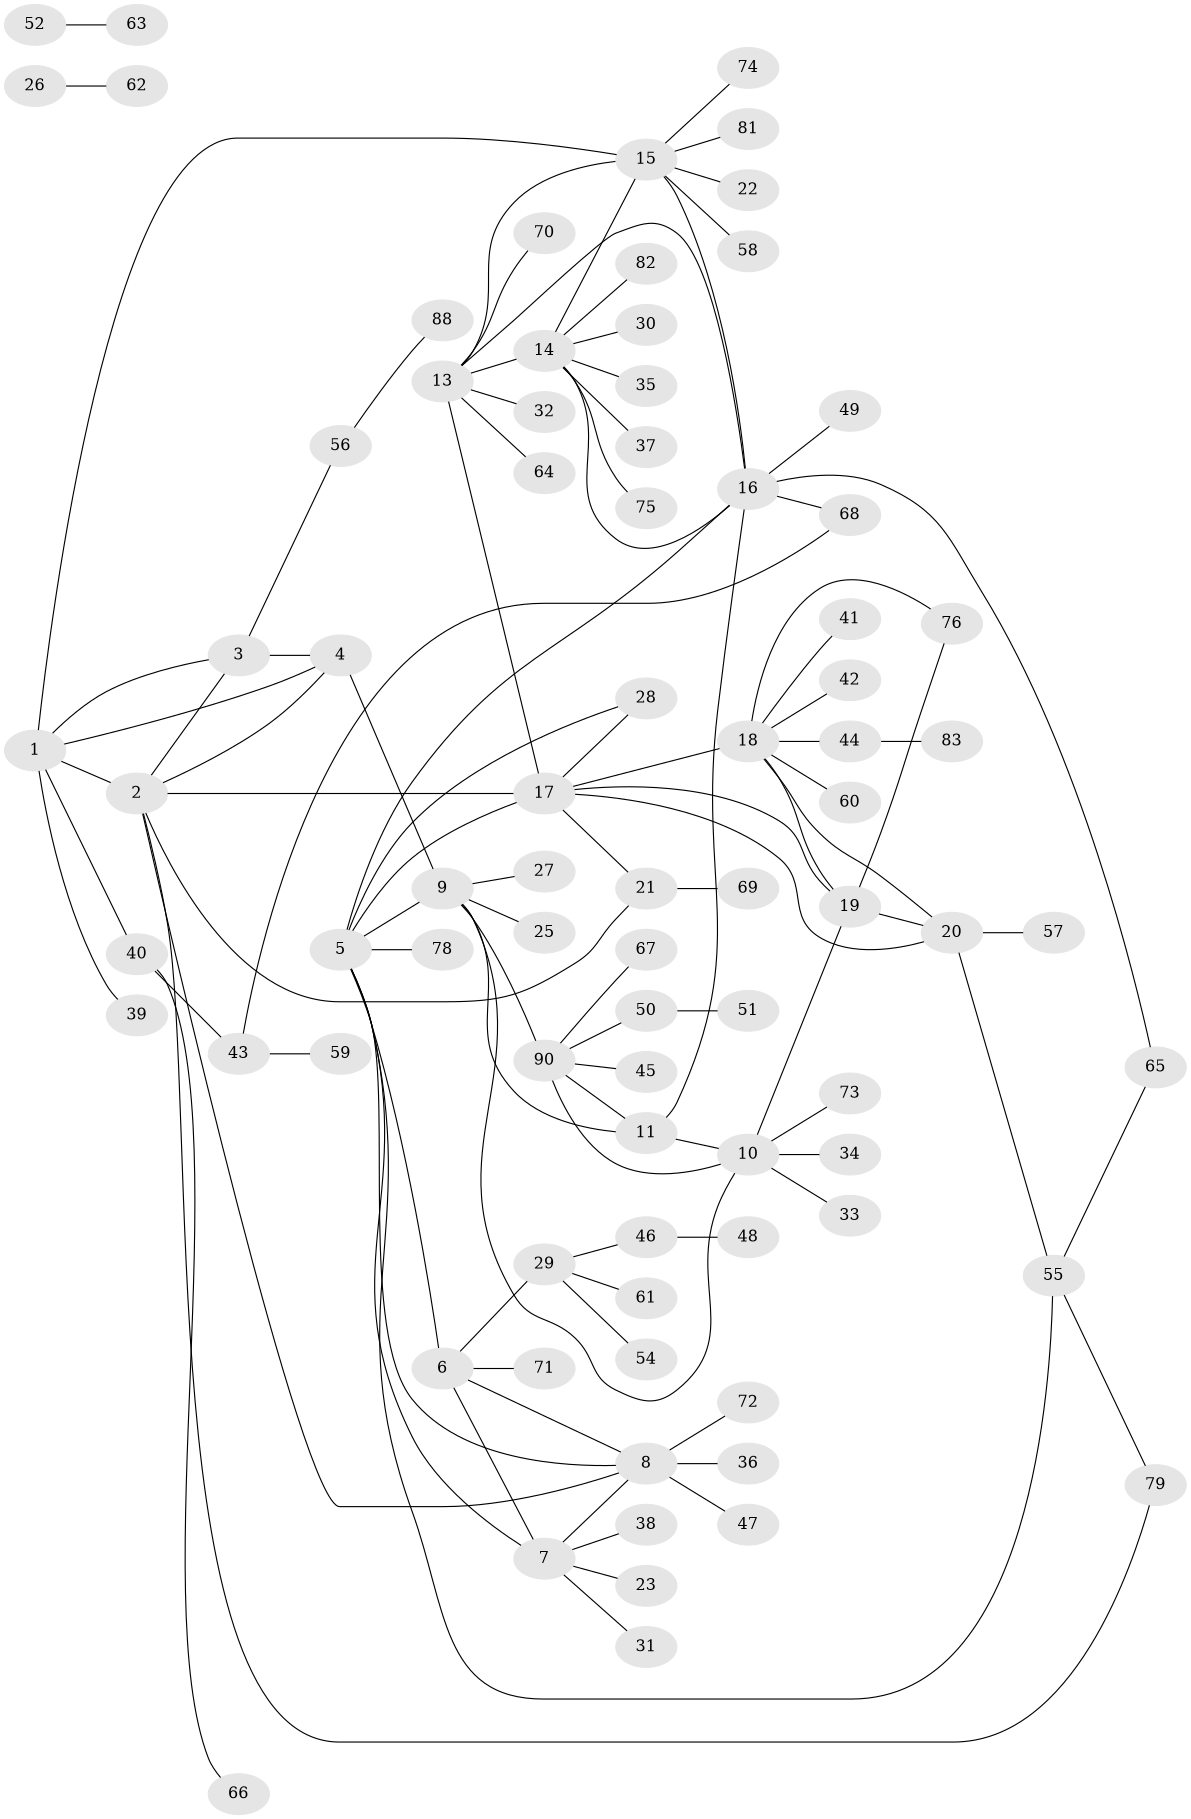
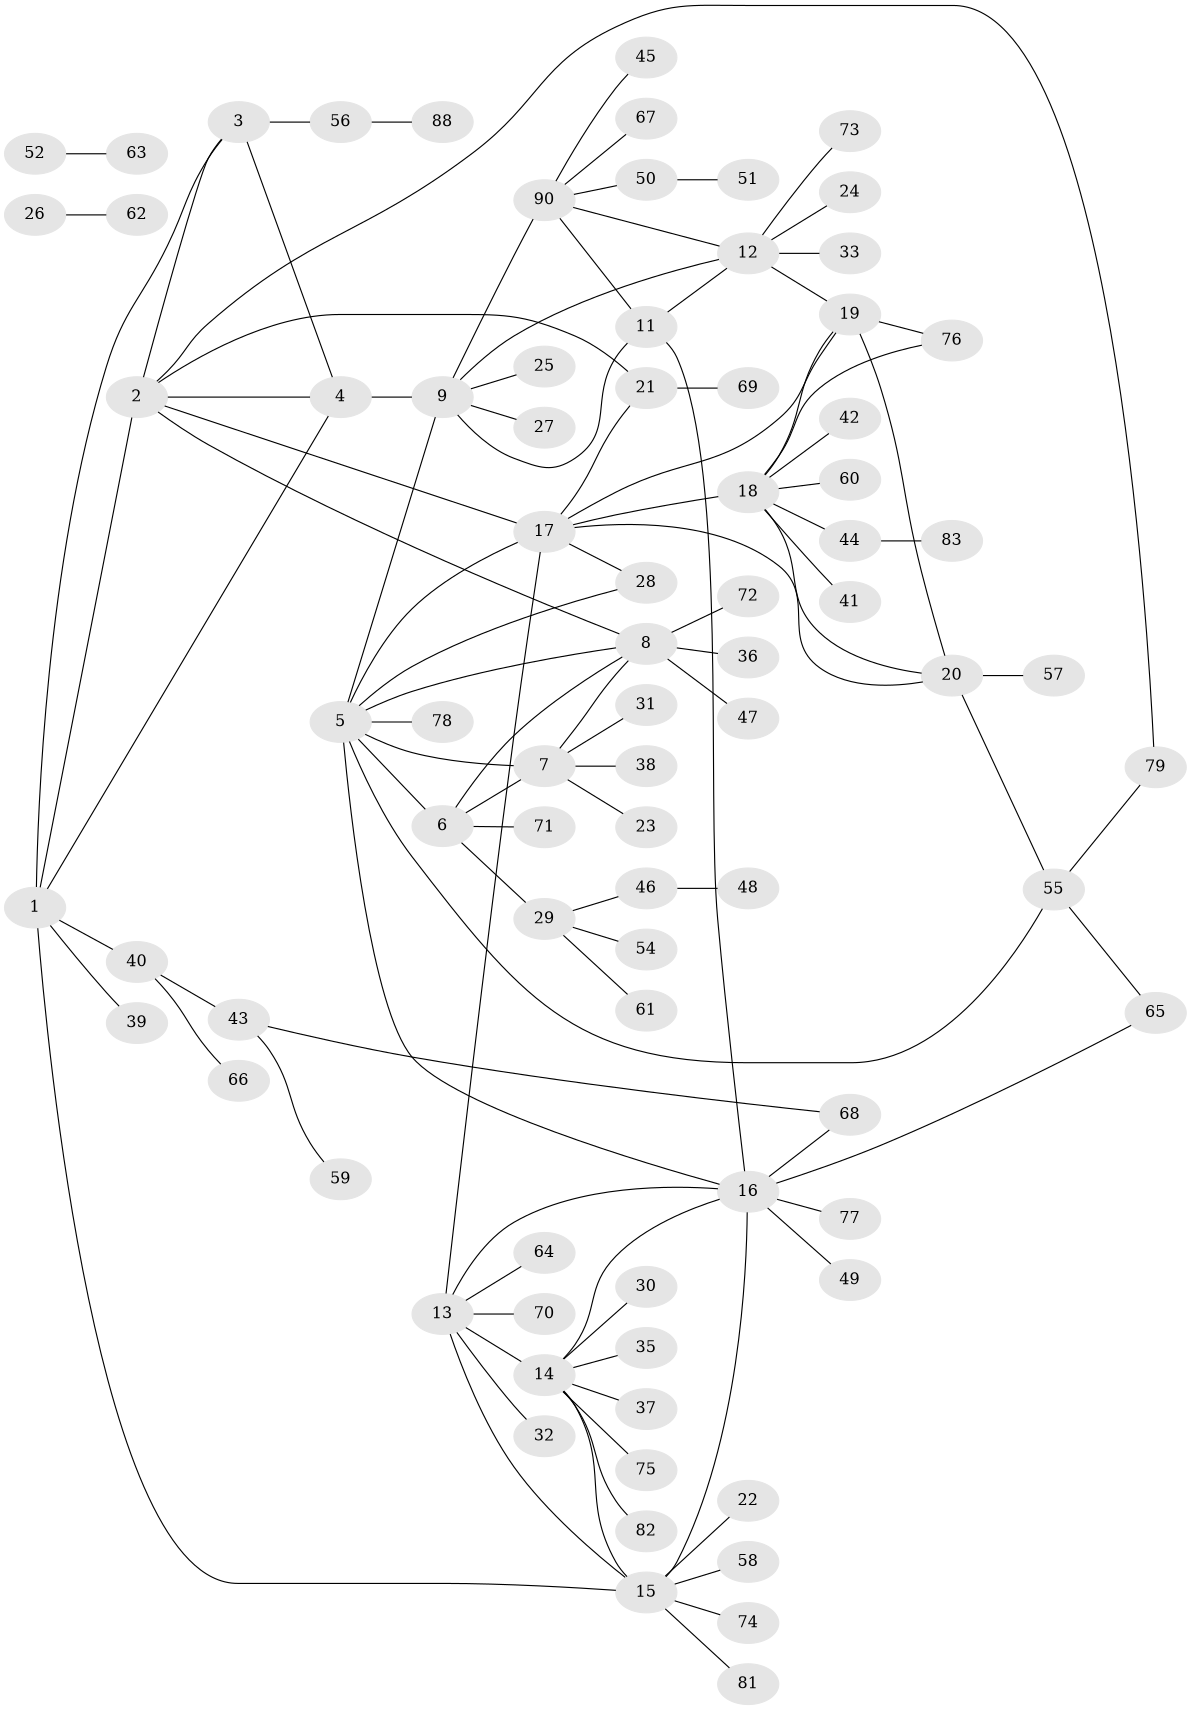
node "10": label "10" -> "12"
node "34": label "34" -> "24"
node "77": added
